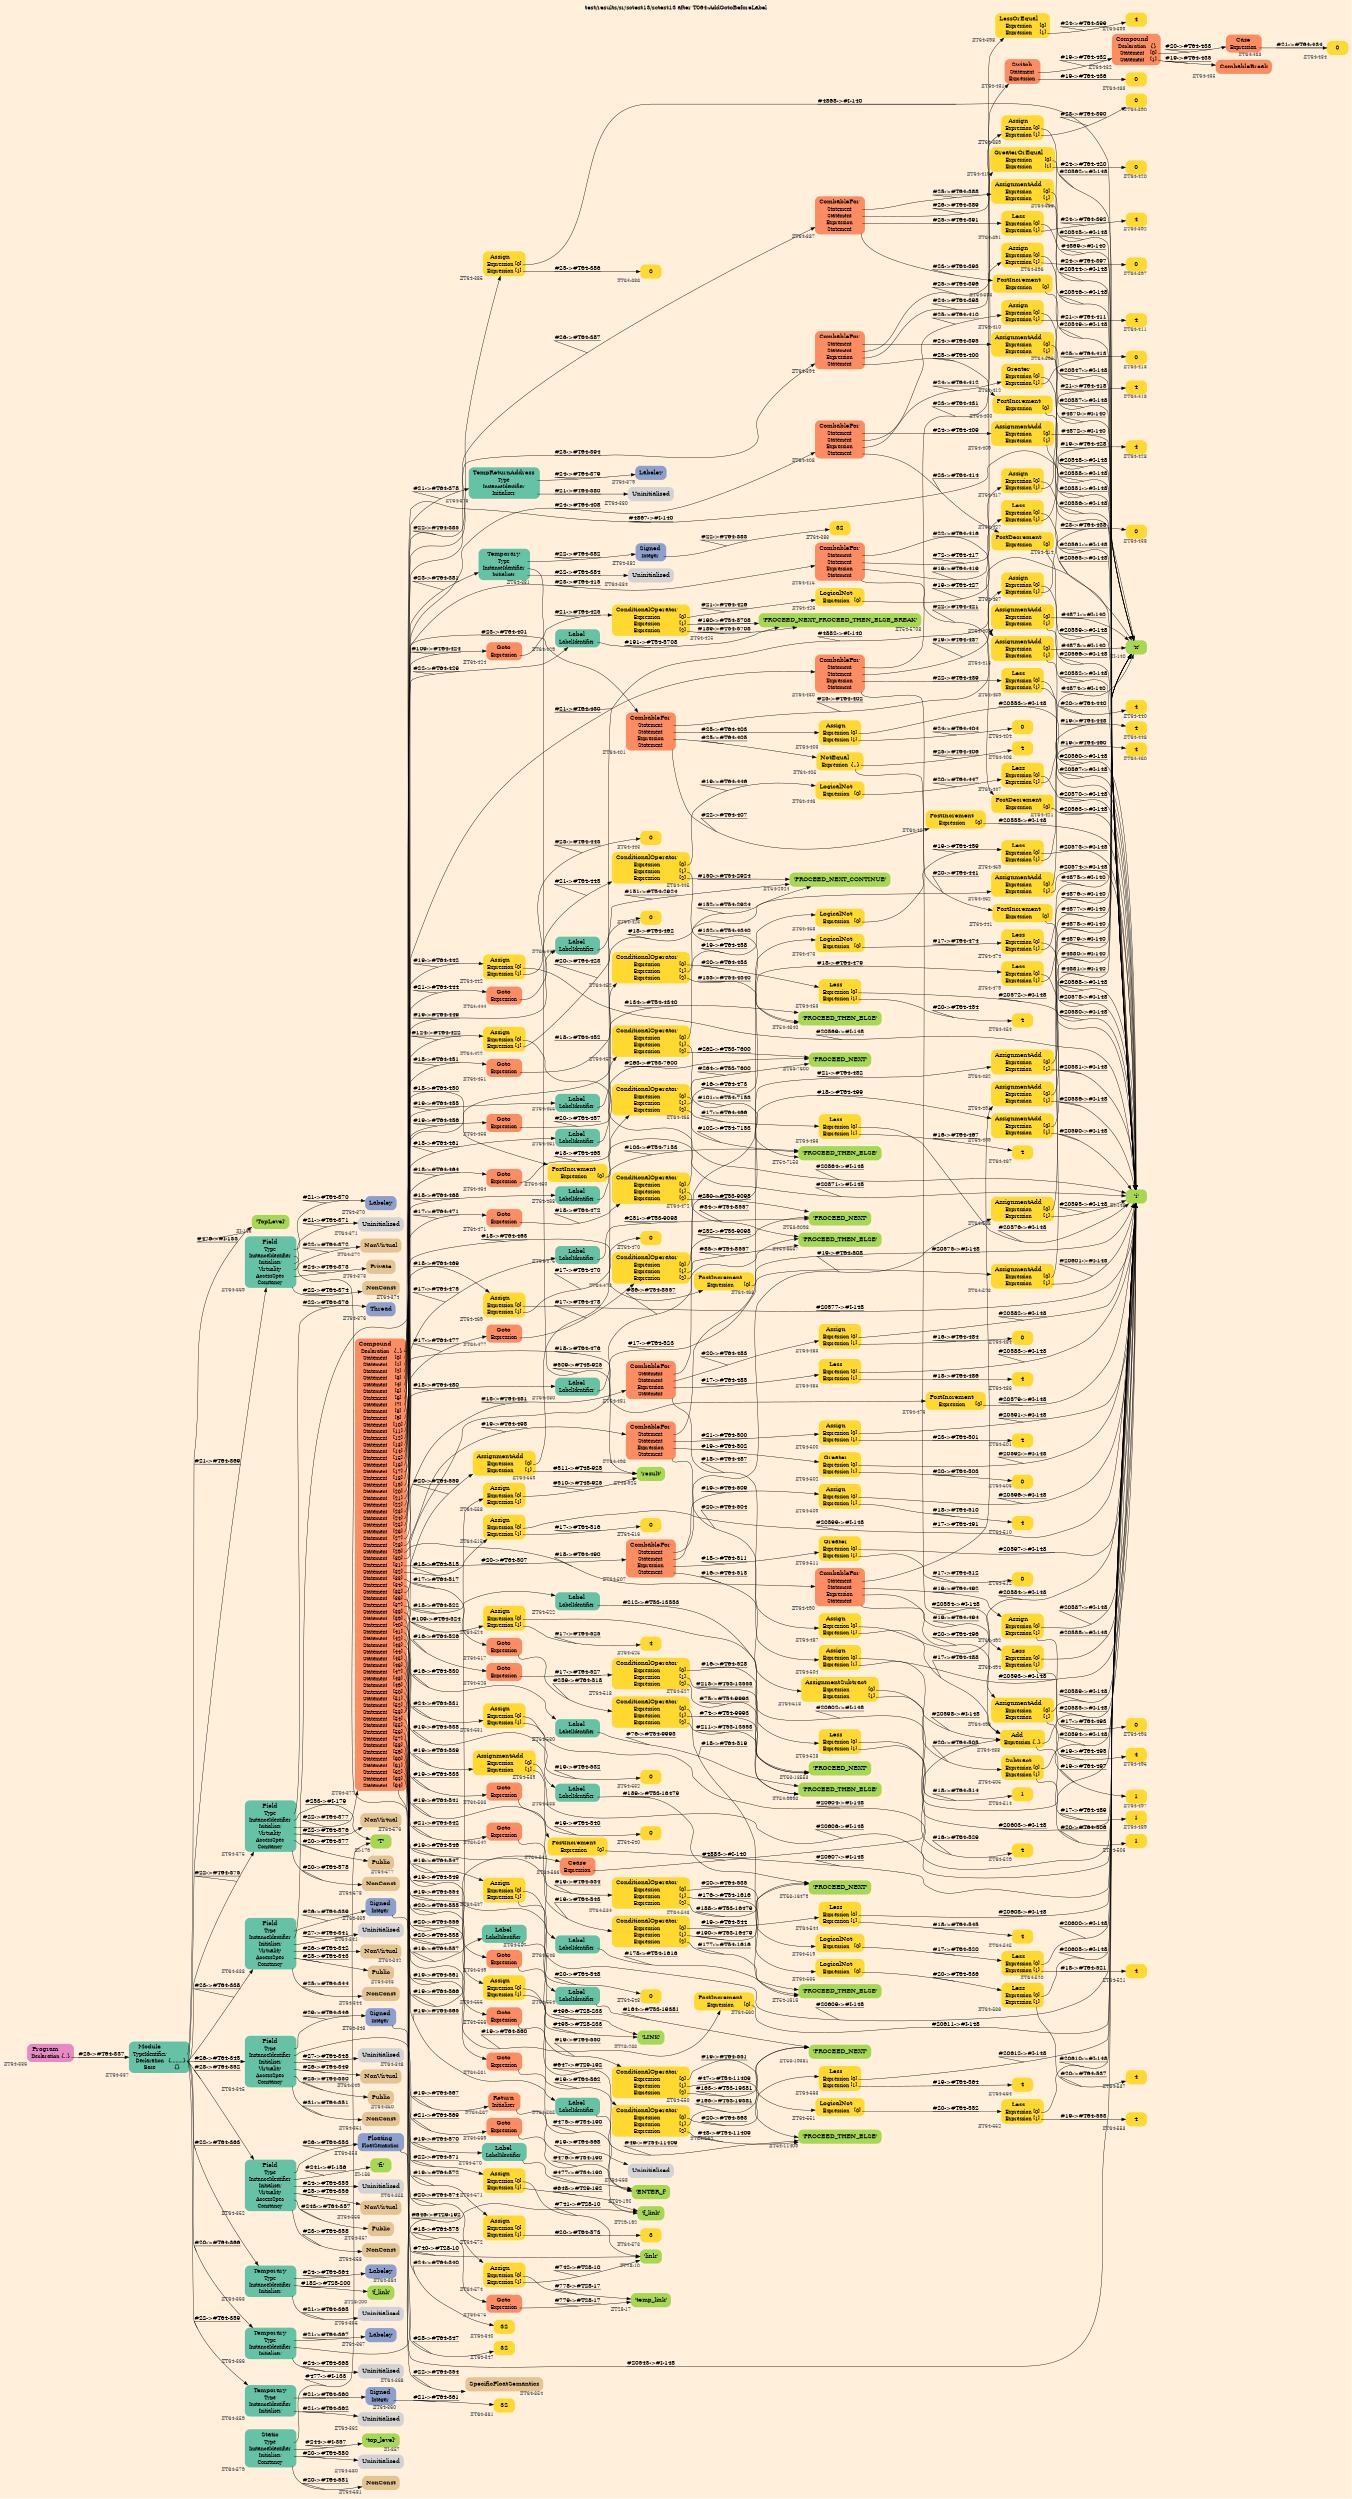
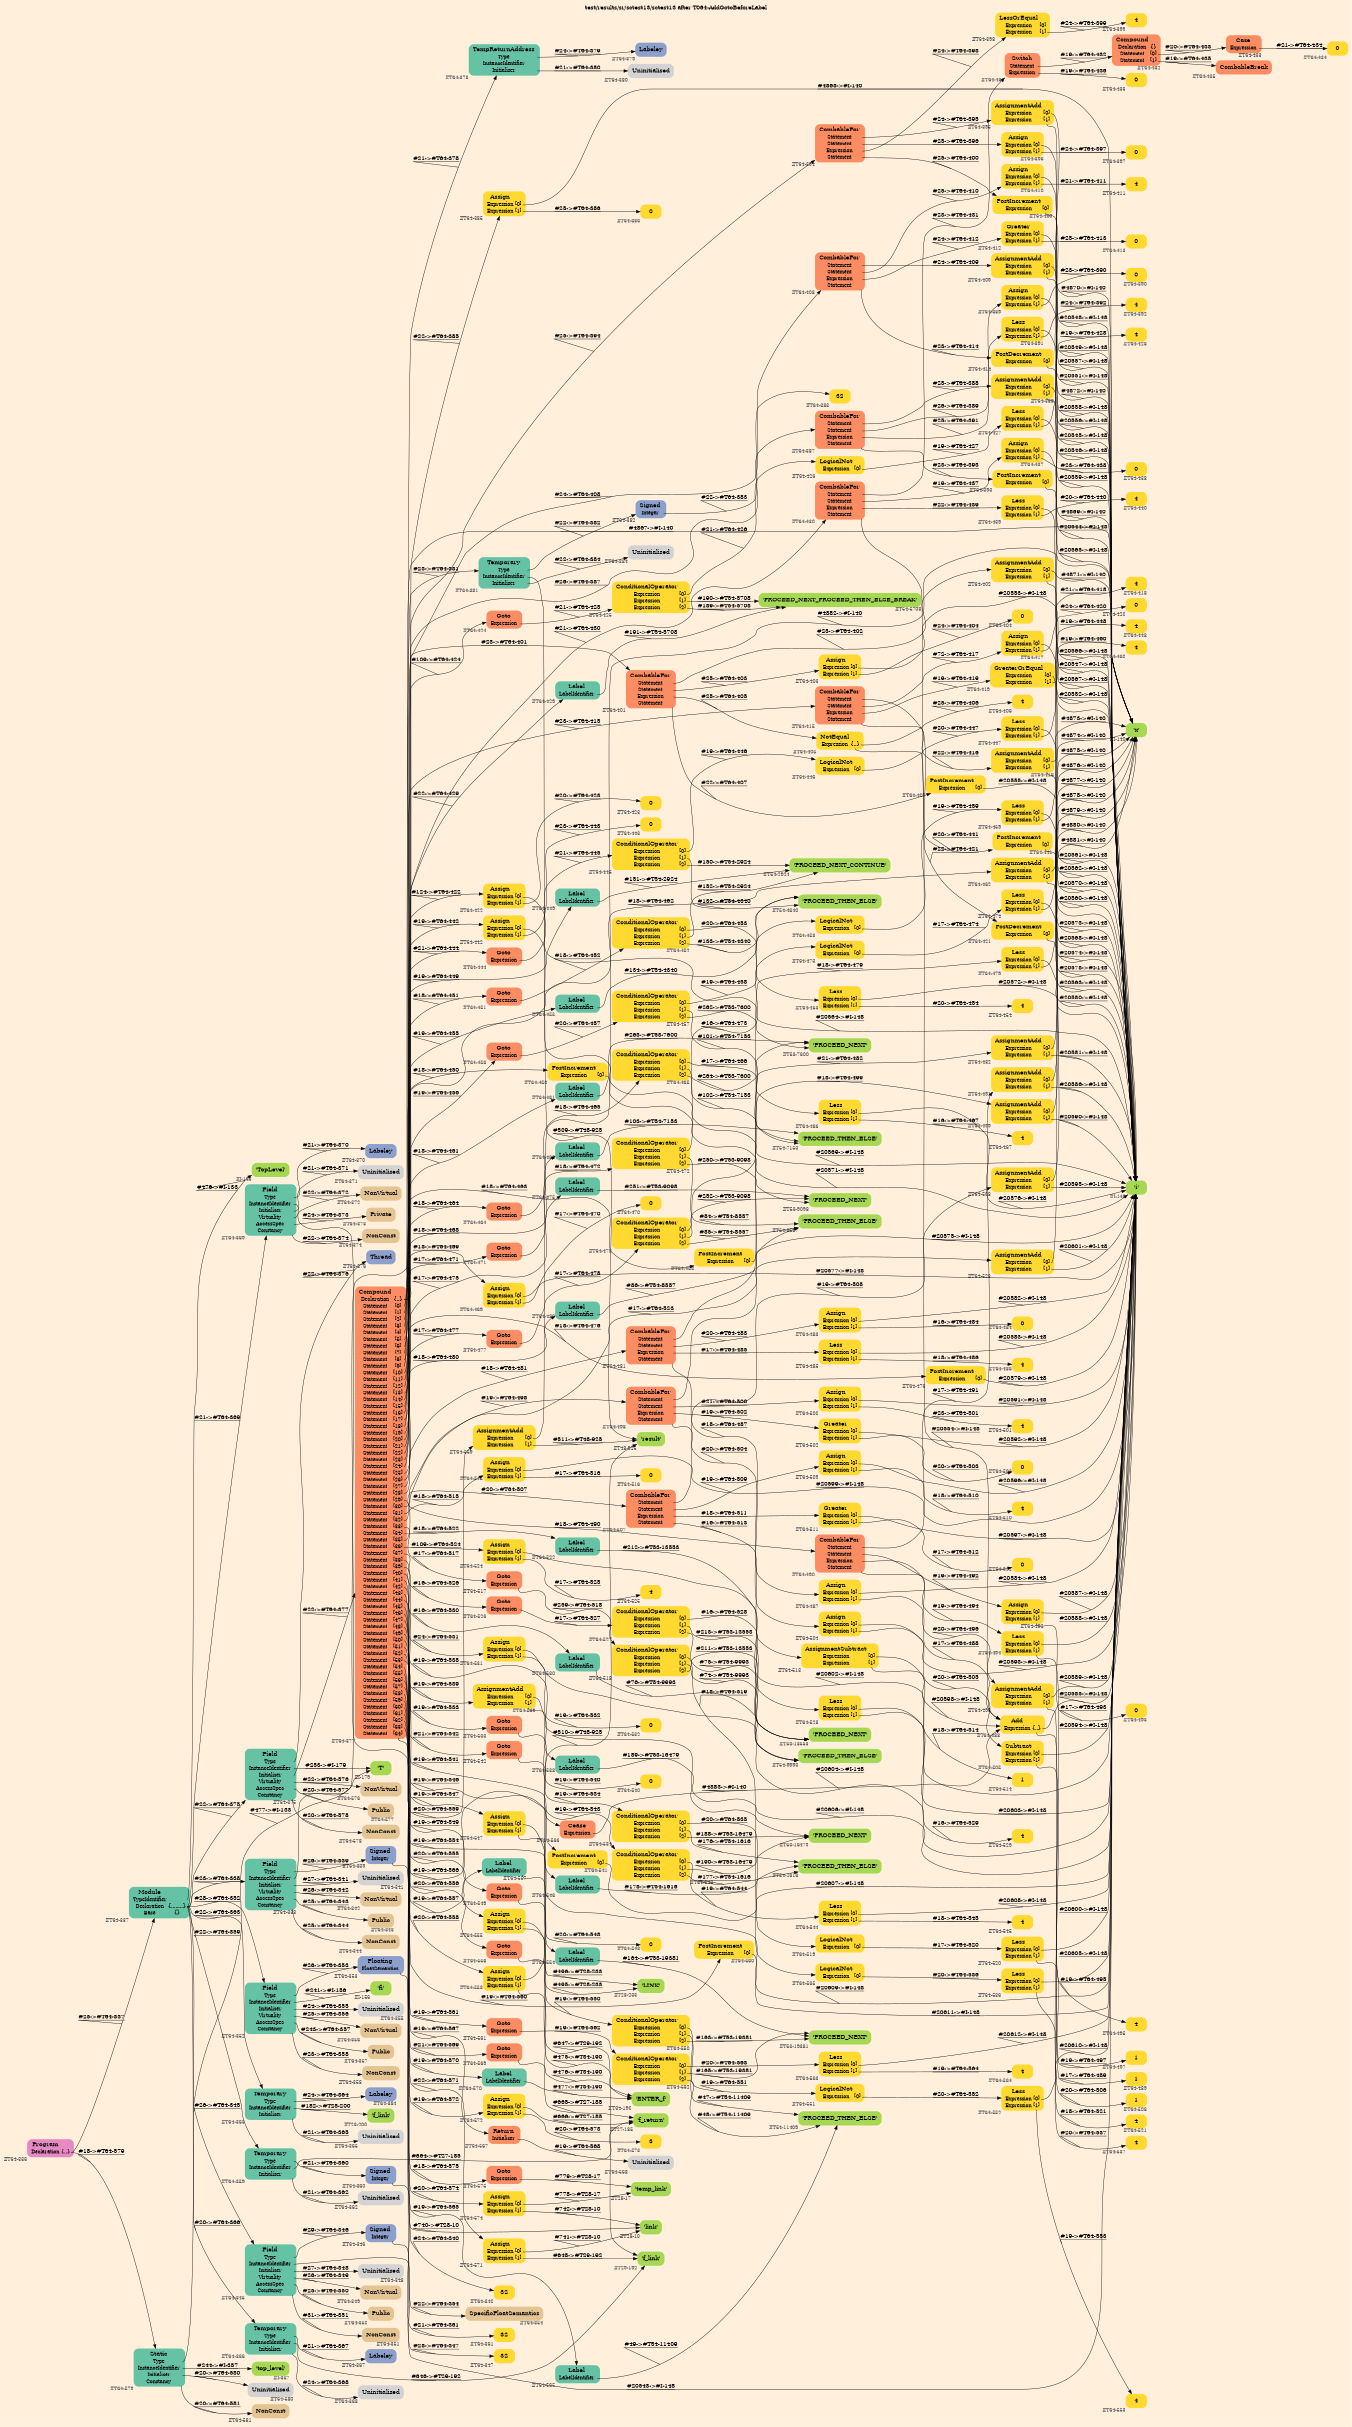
edge "GreaterOrEqual" -> "'x'": now "GreaterOrEqual" -> "'i'"
node "'f_return'": added
edge "Program" -> "Static": added, label "#18->#T64-579"
